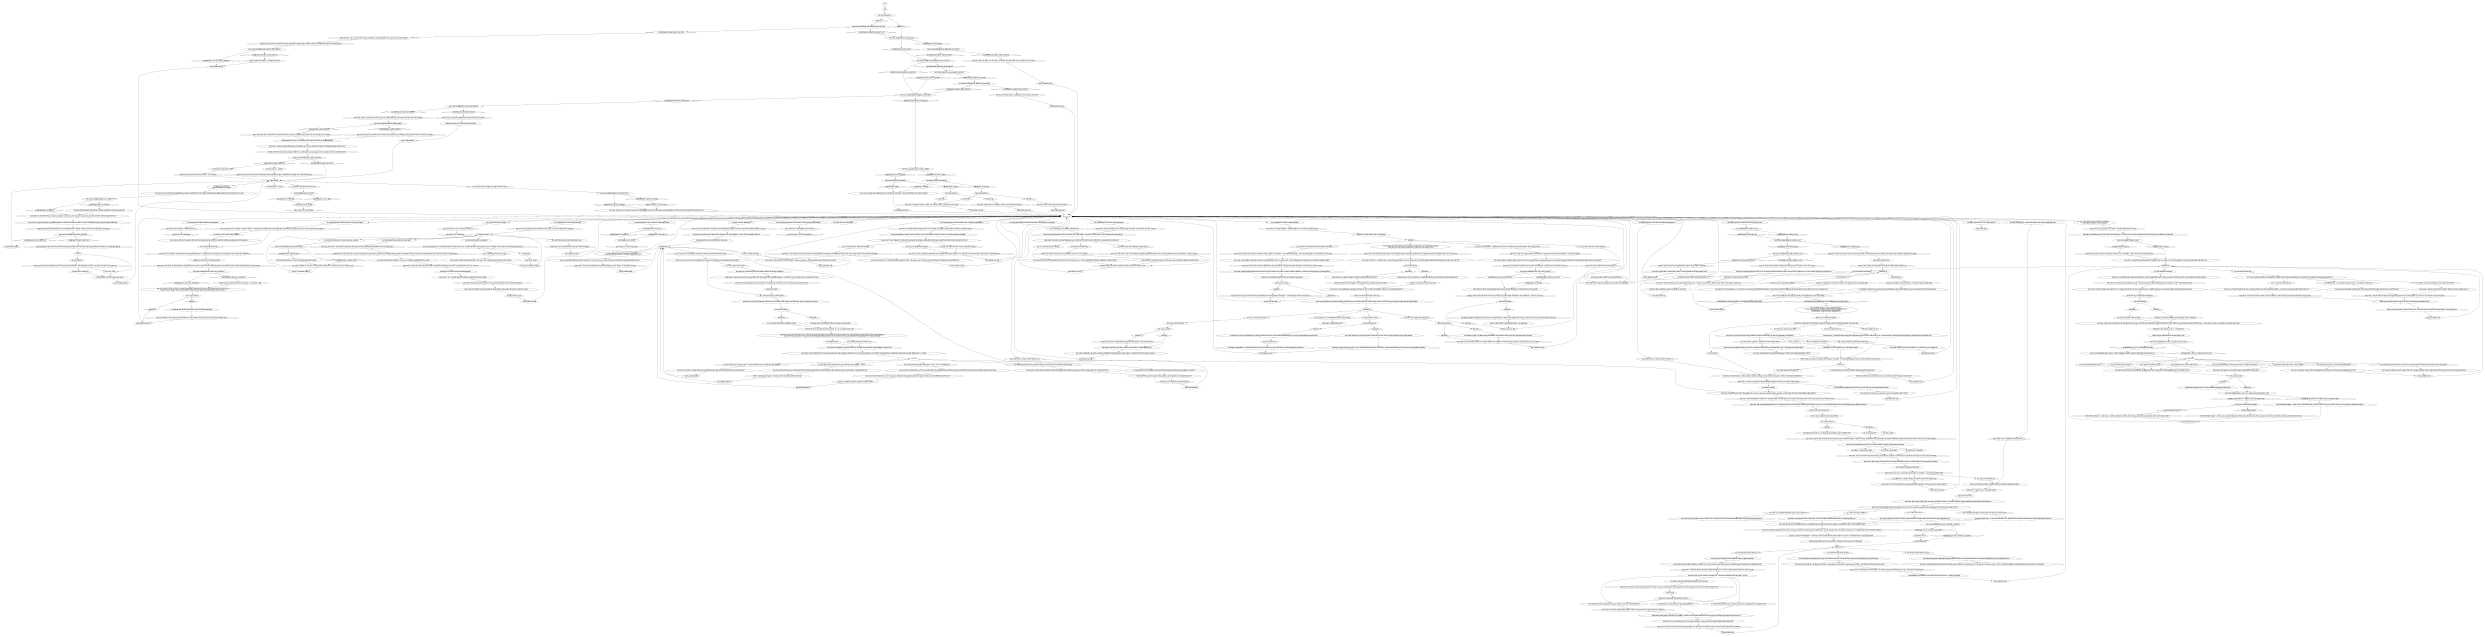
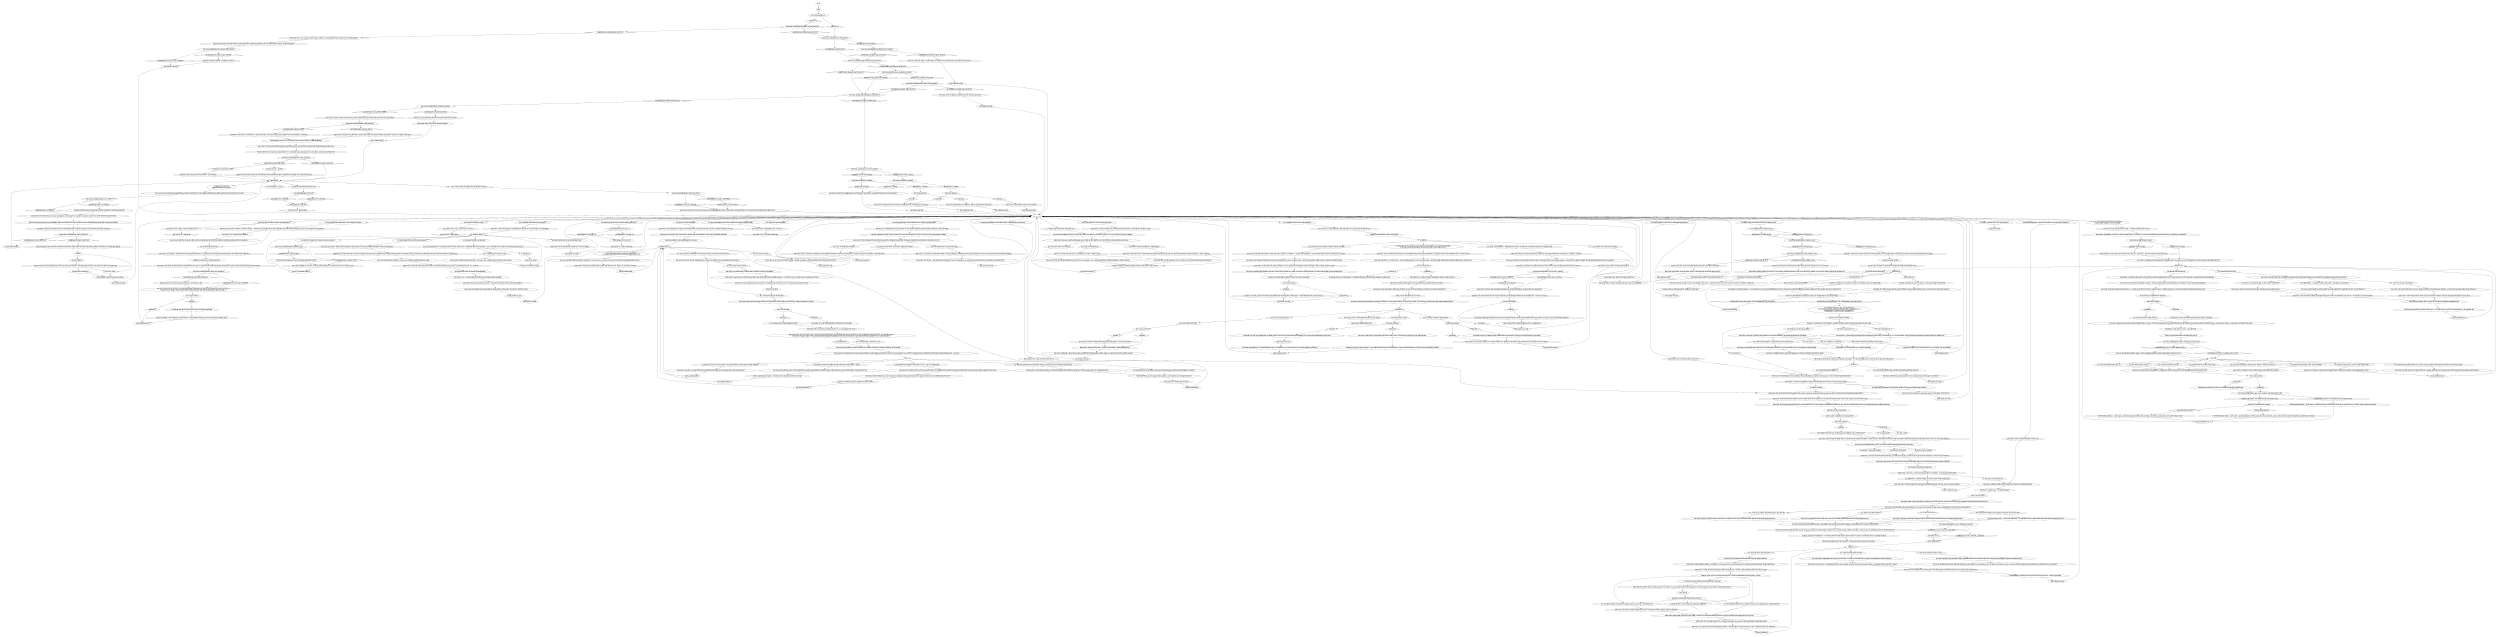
node "Endurance: Should have just eaten the damn thing.": removed
node "Inland Empire: He is not going to become an entrepreneur.": label "Inland Empire: He is not going to become an entrepreneur." -> "Inland Empire: He is not going to become an still."
